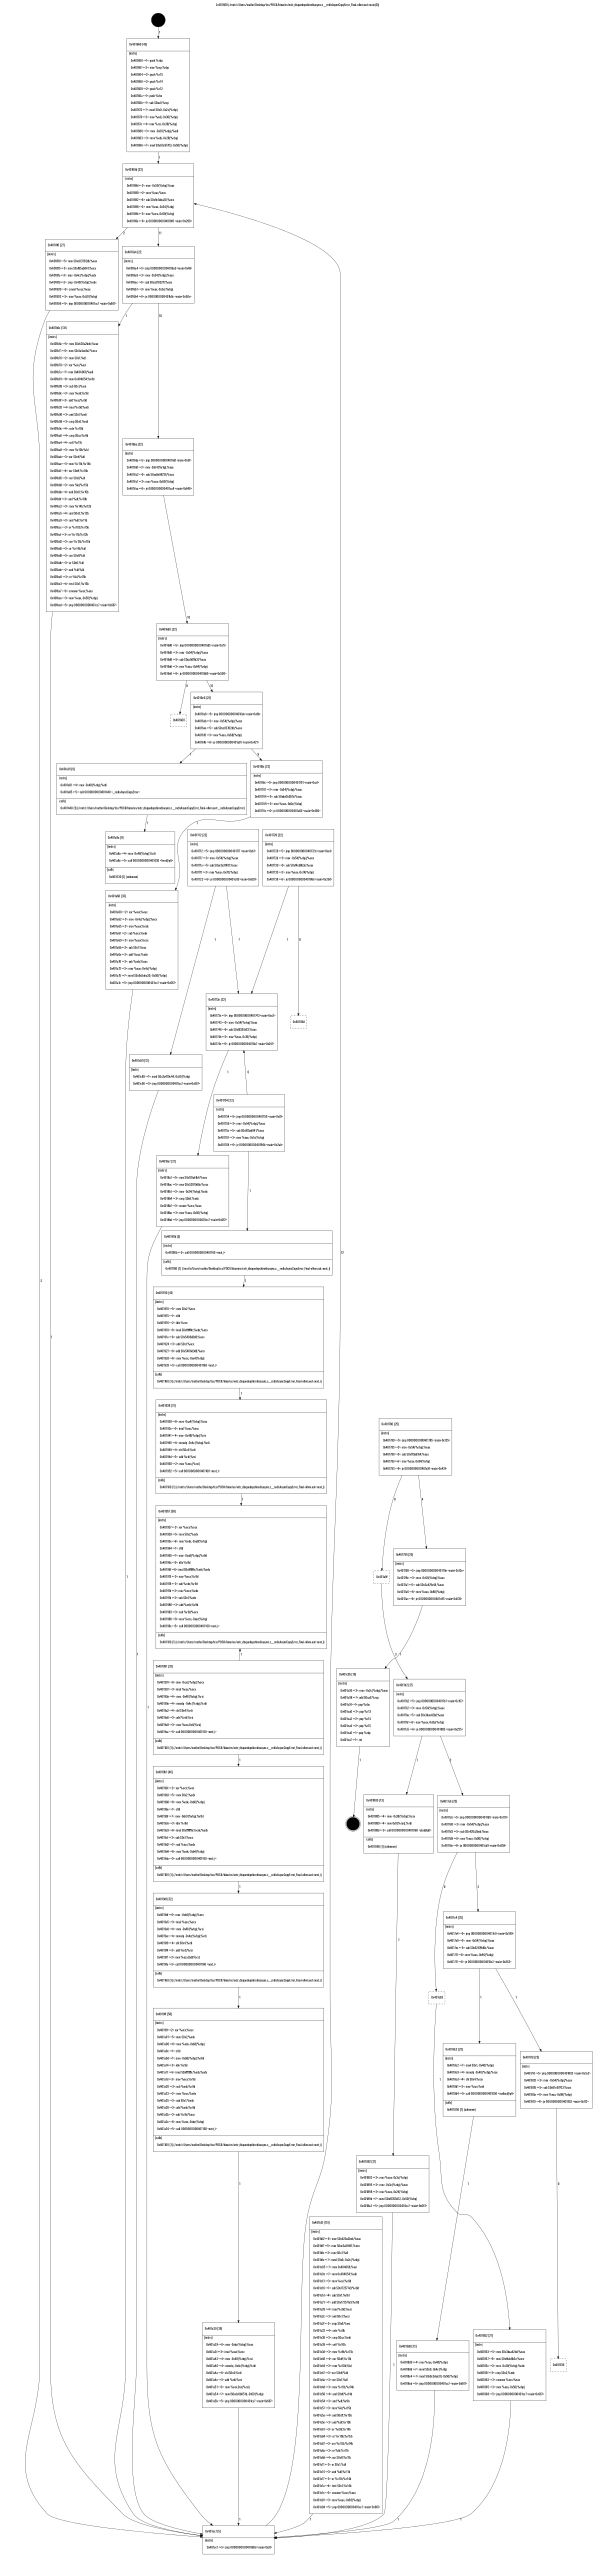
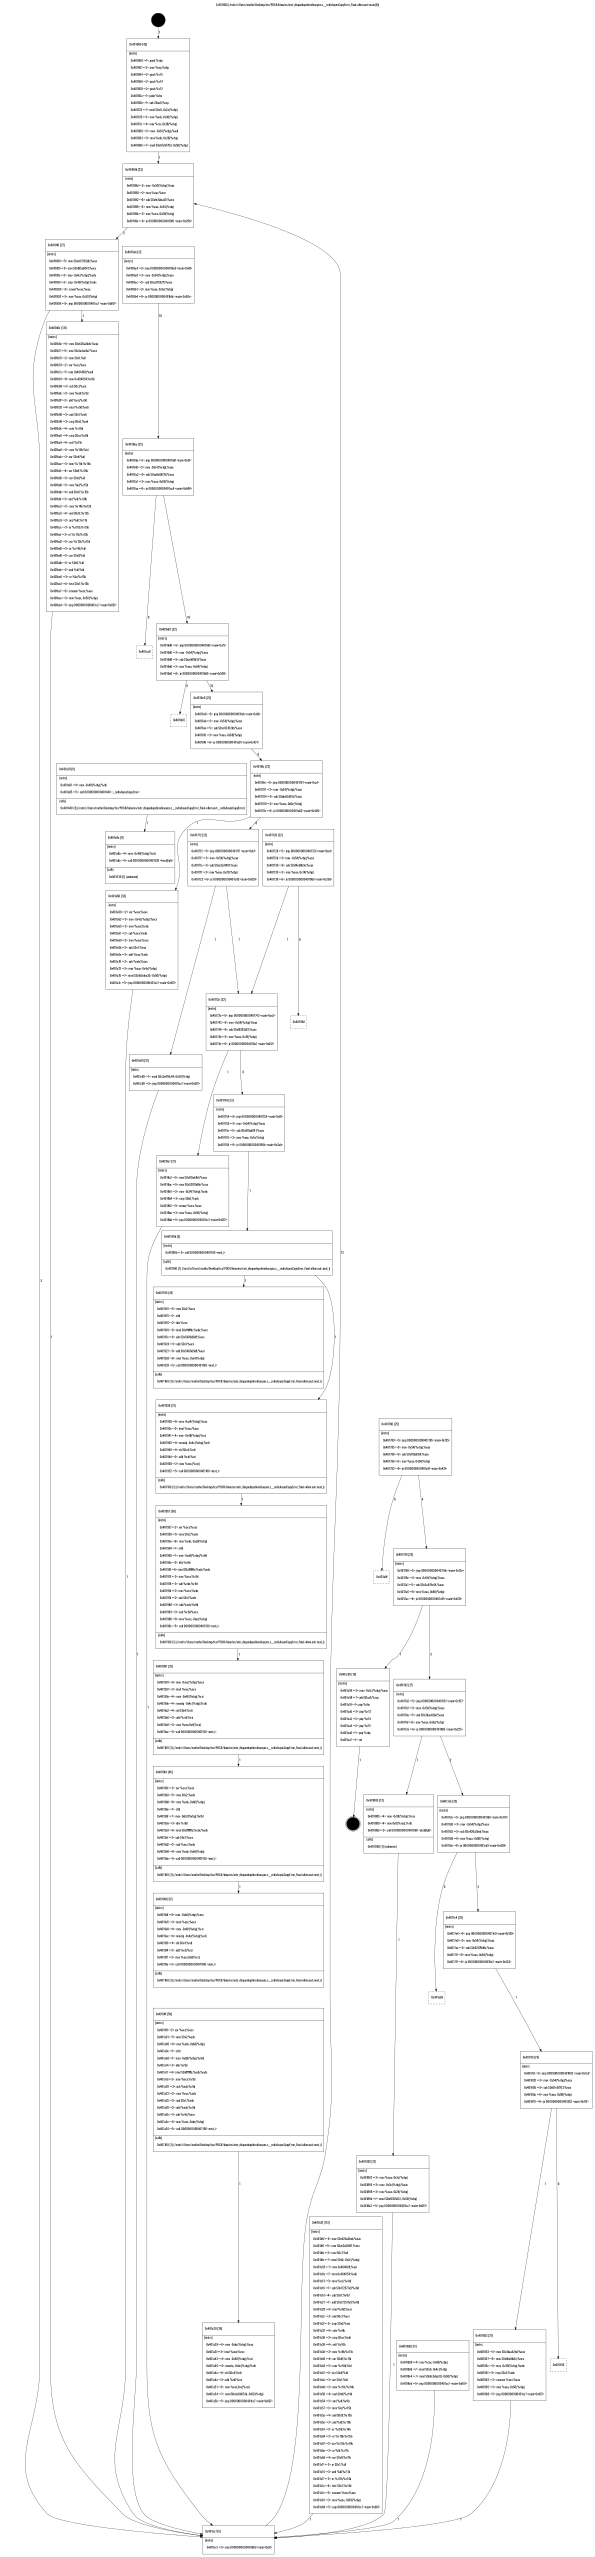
edge "0x40168d [23]" -> "0x4016a4 [22]": removed, label "11"
edge "0x4016a4 [22]" -> "0x401b6c [134]": now "0x4018f0 [27]" -> "0x401b6c [134]"
node "0x401ca8": added
edge "0x4016e6 [22]" -> "0x401a81 [9]": removed, label "1"
edge "0x4016fc [22]" -> "0x401712 [22]": added, label "8"
edge "0x401754 [22]" -> "0x40173e [22]": reversed
edge "0x401910 [40]" -> "0x401938 [31]": now "0x40190b [5]" -> "0x401938 [31]"
edge "0x401a9f" -> "0x4017b2 [25]": now "0x401799 [25]" -> "0x4017b2 [25]"
edge "0x401991 [32]" -> "0x401957 [58]": reversed
edge "0x4019df [32]" -> "0x4019ff [58]": removed, label "1"
node "0x4018c2 [23]": removed
edge "0x401cb9" -> "0x401852 [27]": now "0x4017fd [25]" -> "0x401852 [27]"
edge "0x401a39 [39]" -> "0x401cc7 [5]": removed, label "1"
